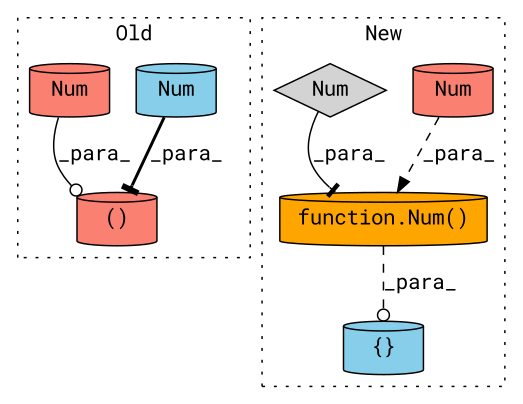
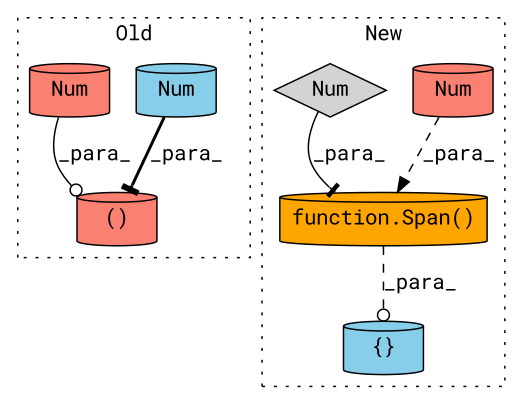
node "function.Num()": label "function.Num()" -> "function.Span()"
